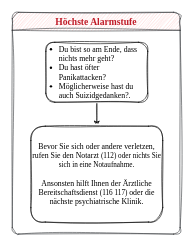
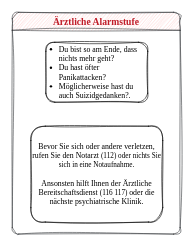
node "Höchste Alarmstufe": label "Höchste Alarmstufe" -> "Ärztliche Alarmstufe"
edge "Du bist so am Ende, dass nichts mehr geht? Du hast öfter Panikattacken? Möglicherweise hast du auch Suizidgedanken?." -> "Bevor Sie sich oder andere verletzen, rufen Sie den Notarzt (112) oder nichts Sie sich in eine Notaufnahme. Ansonsten hilft Ihnen der Ärztliche Bereitschaftsdienst (116 117) oder die nächste psychiatrische Klinik.": removed
